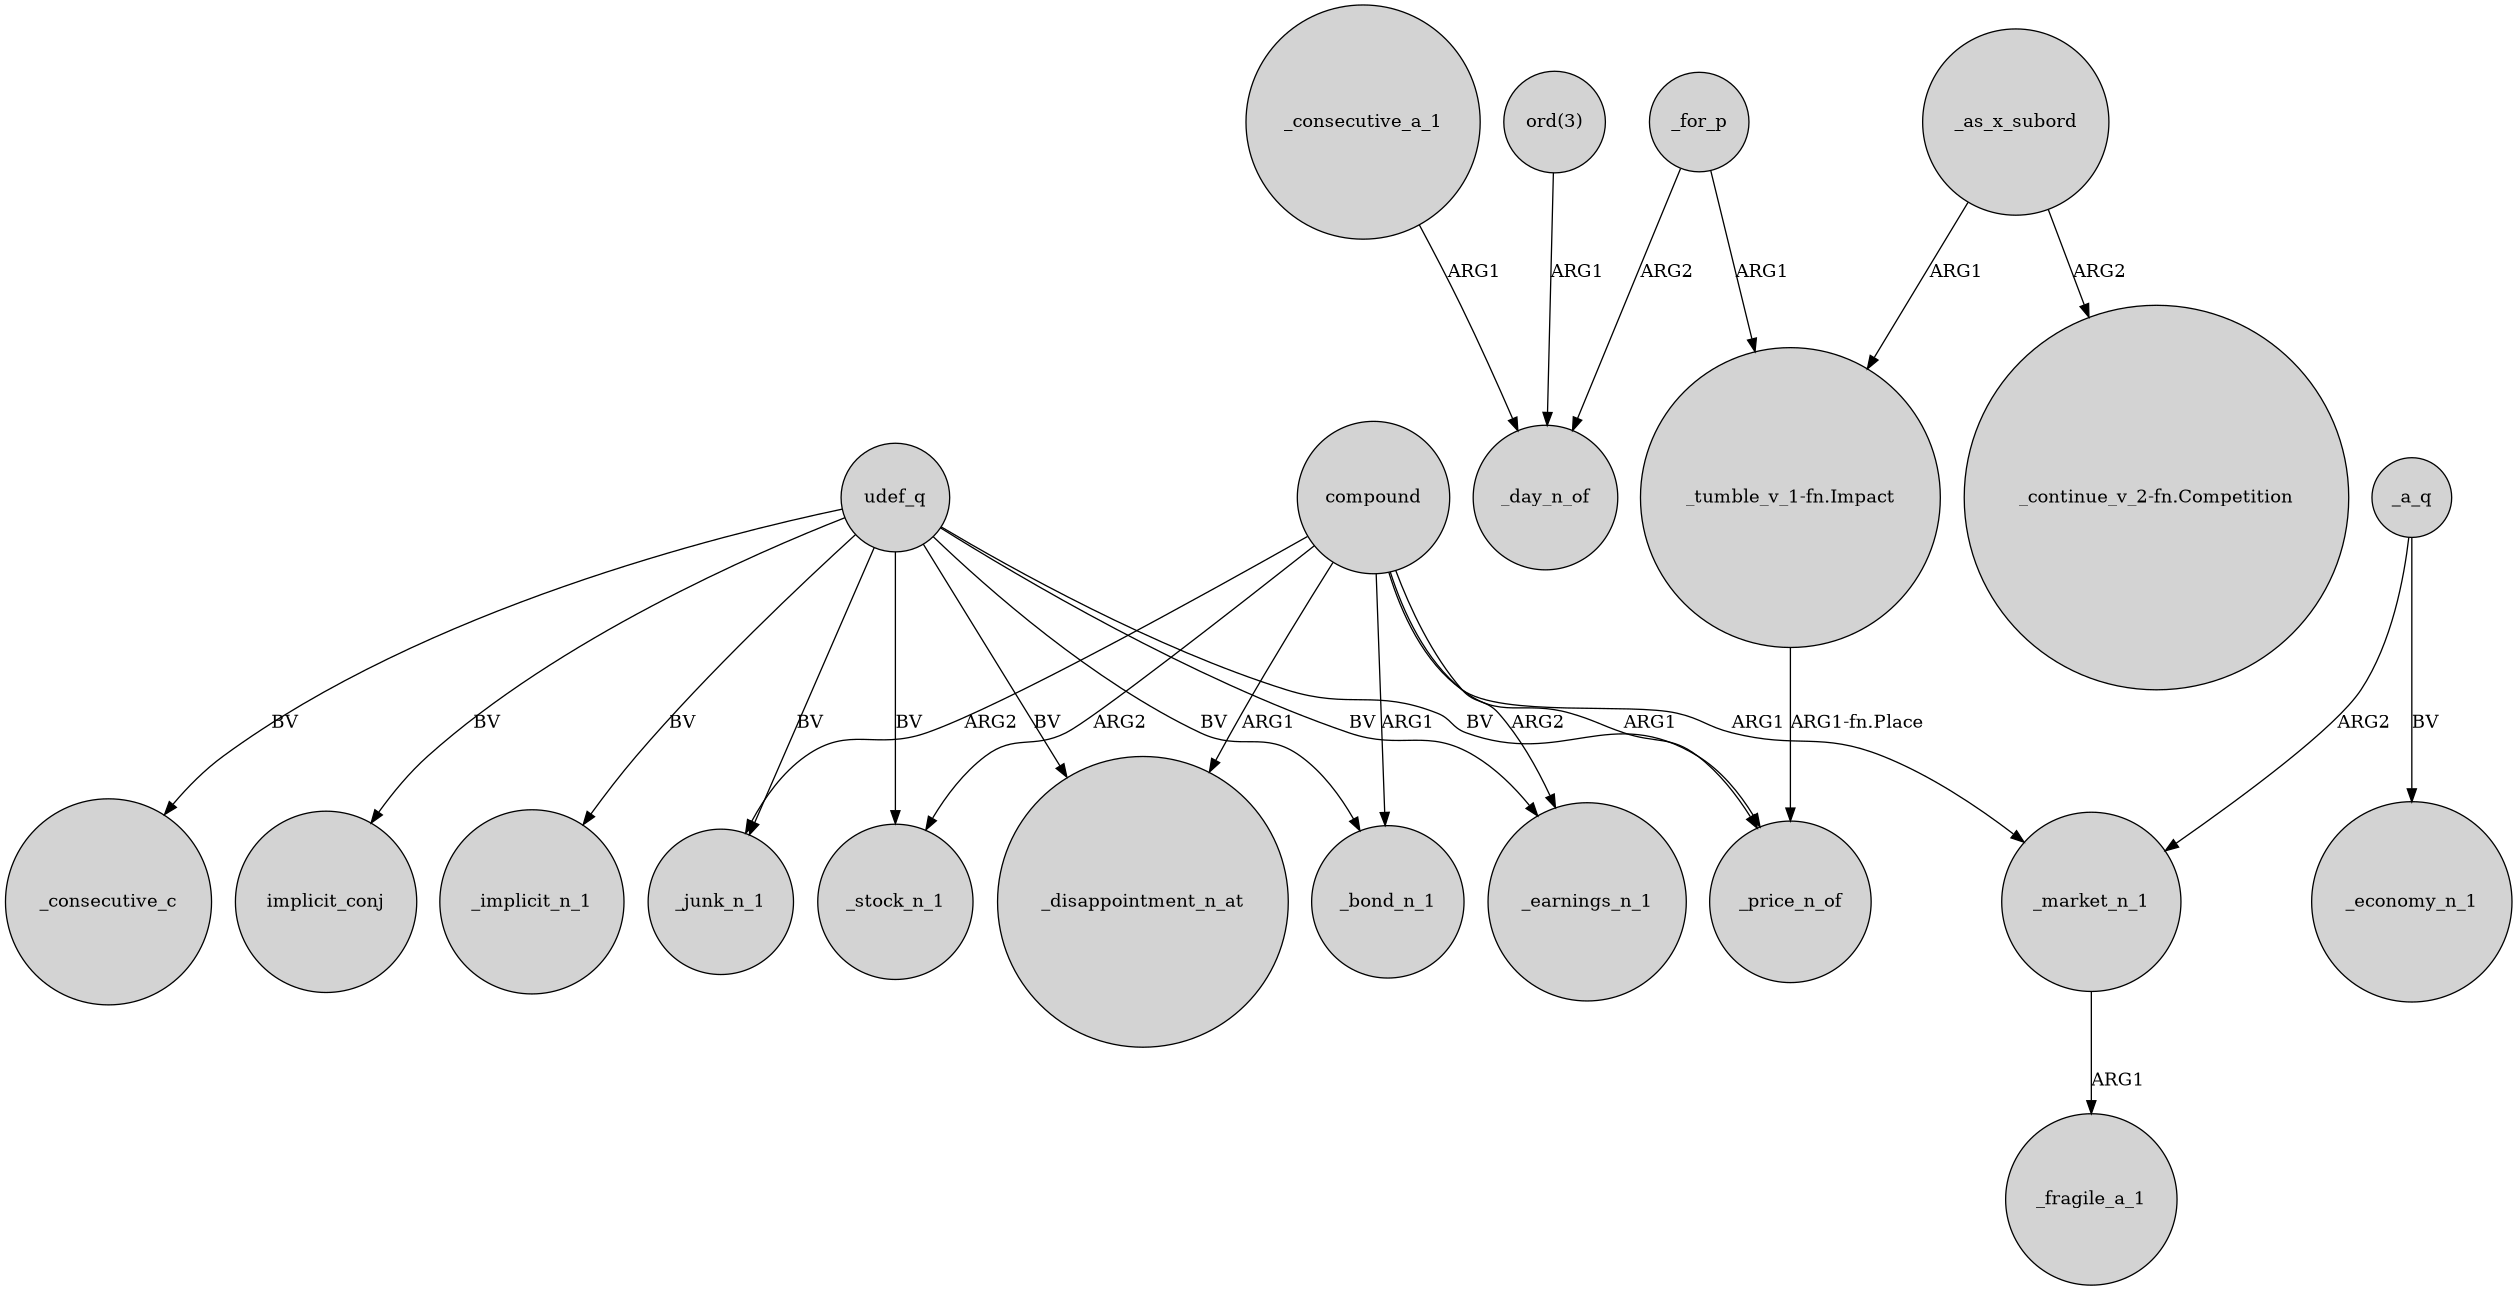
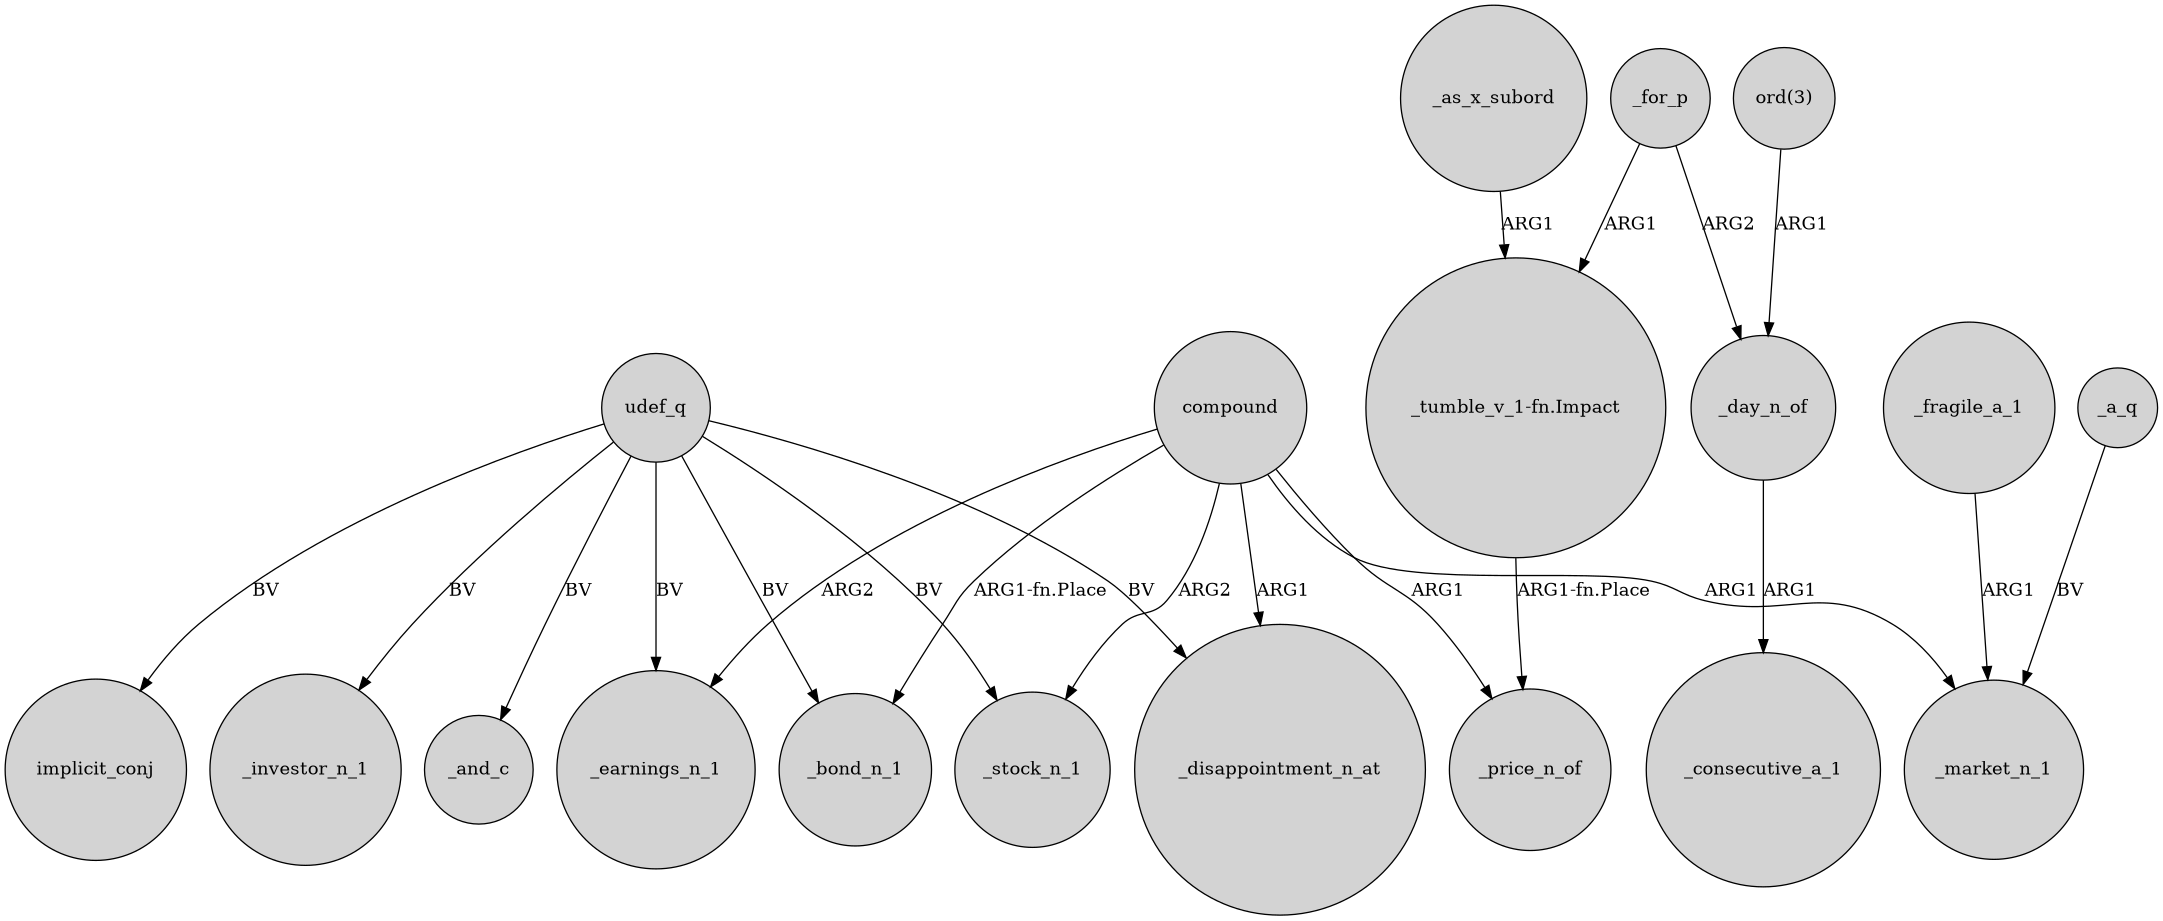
edge "_consecutive_a_1" -> "_day_n_of": reversed
node "_continue_v_2-fn.Competition": removed
edge "udef_q" -> "_price_n_of": removed, label "BV"
edge "compound" -> "_bond_n_1": label "ARG1" -> "ARG1-fn.Place"
edge "_a_q" -> "_market_n_1": label "ARG2" -> "BV"
node "_consecutive_c": label "_consecutive_c" -> "_and_c"
node "_implicit_n_1": label "_implicit_n_1" -> "_investor_n_1"
node "_junk_n_1": removed
node "_economy_n_1": removed
edge "_market_n_1" -> "_fragile_a_1": reversed
